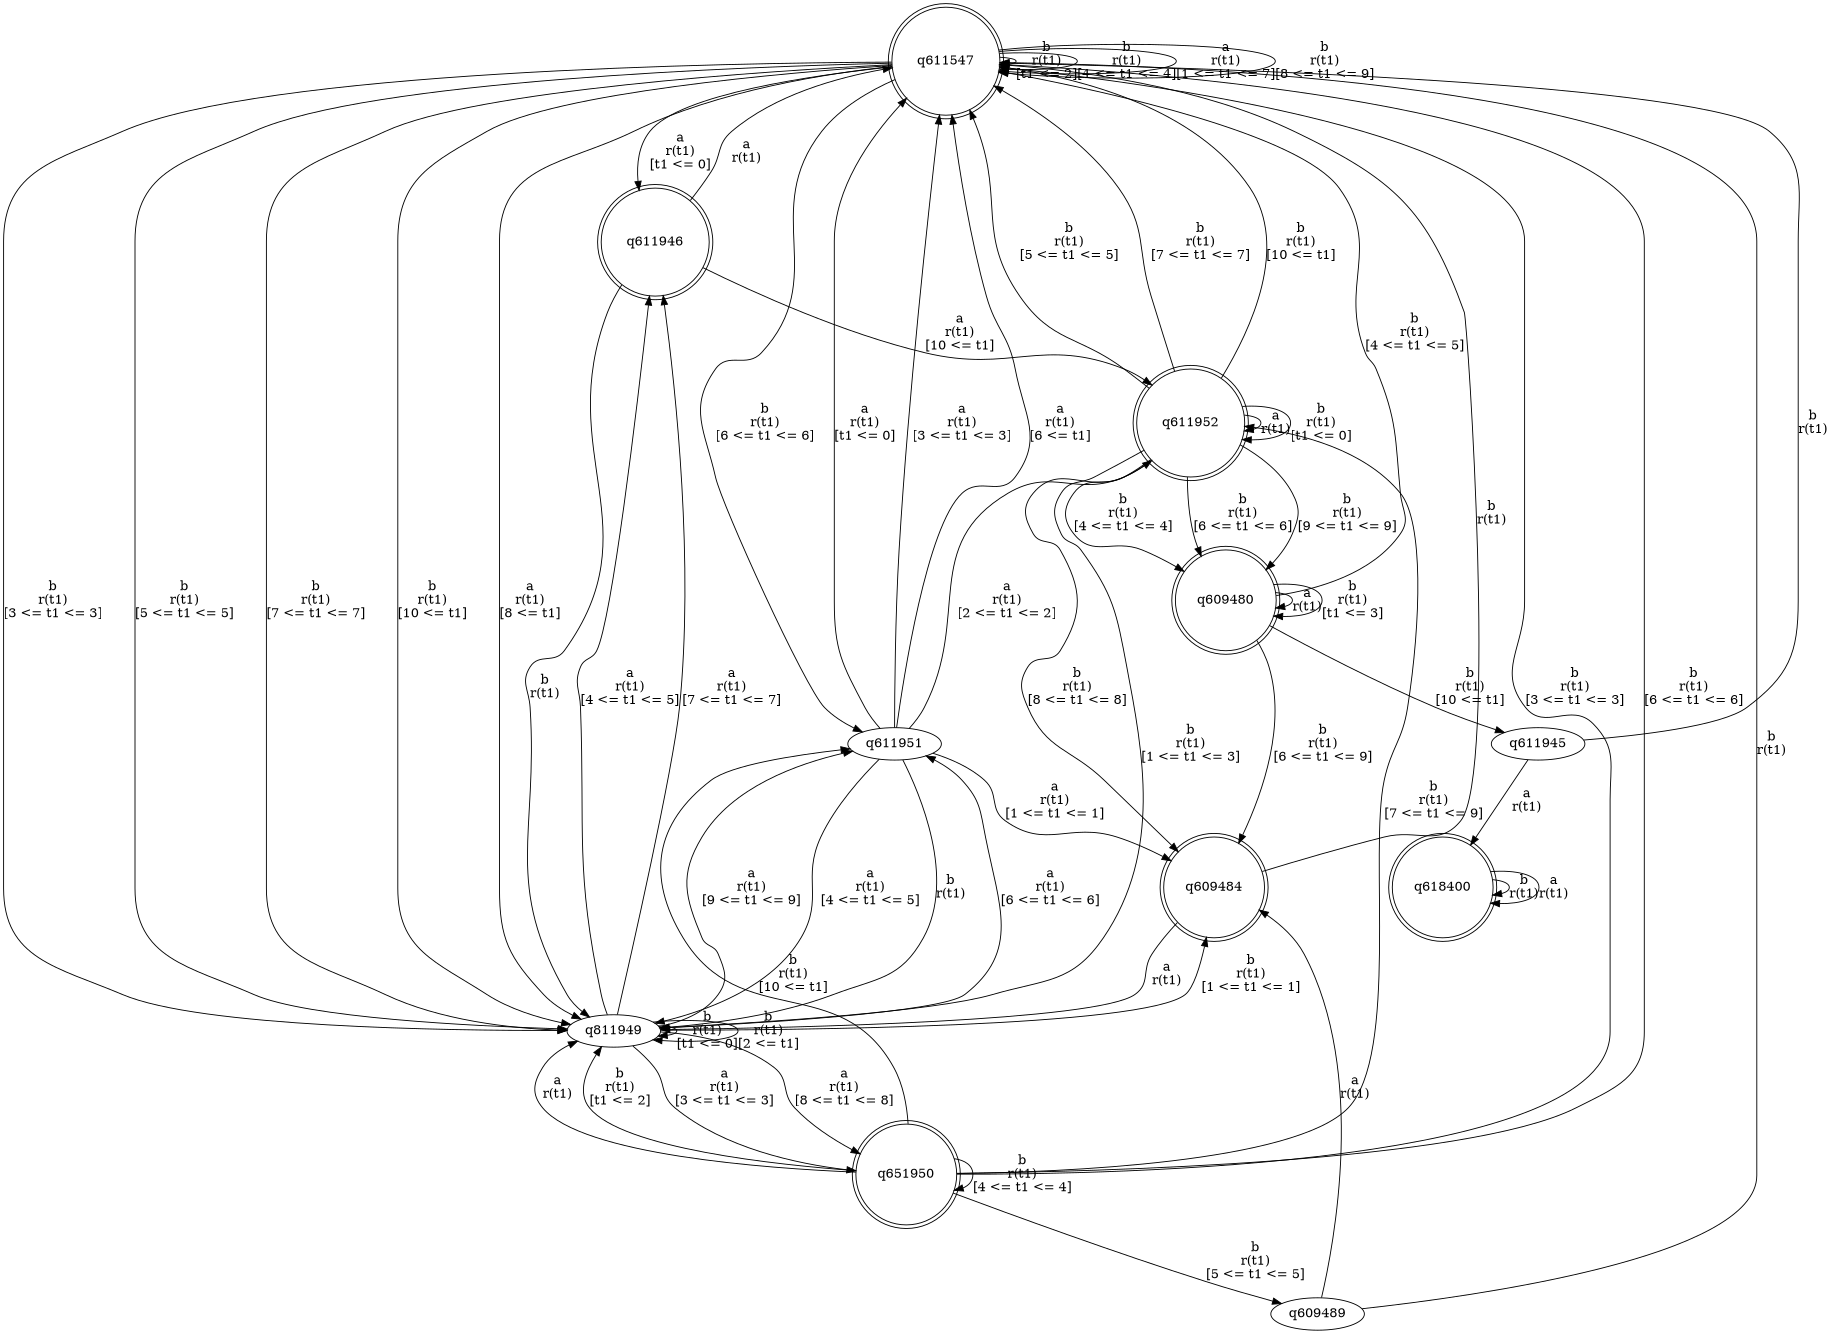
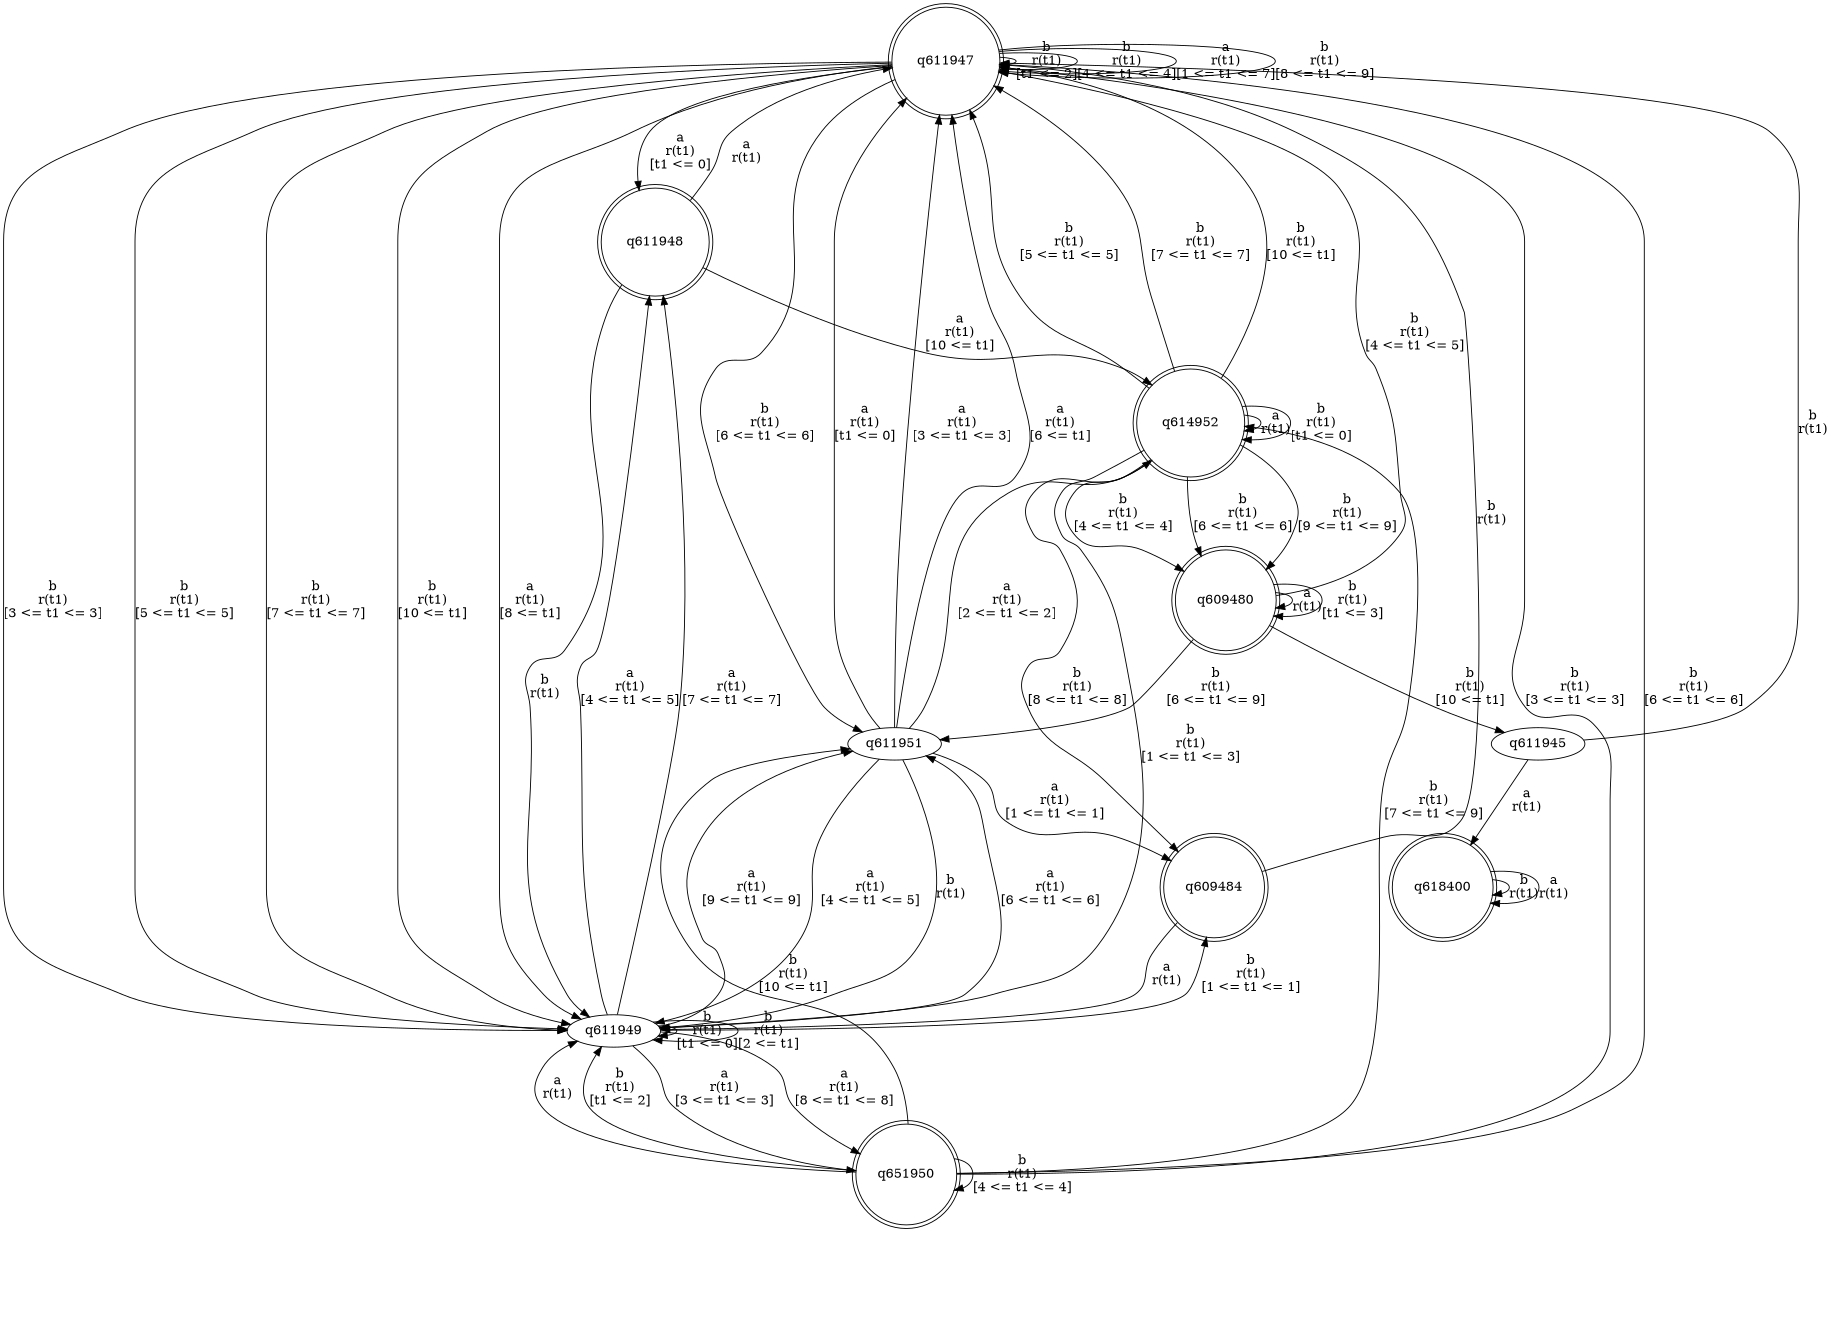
node "q611547": label "q611547" -> "q611947"
node "q611946": label "q611946" -> "q611948"
node "q611952": label "q611952" -> "q614952"
edge "q609480" -> "q609484": now "q609480" -> "q611951"
node "q811949": label "q811949" -> "q611949"
node "q609489": removed
